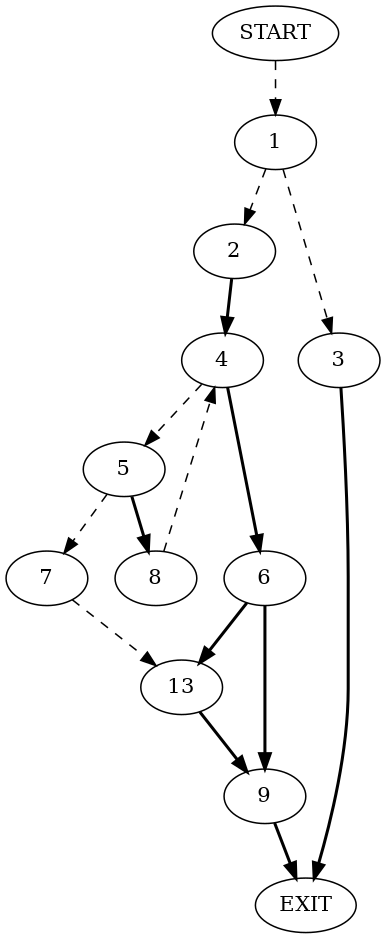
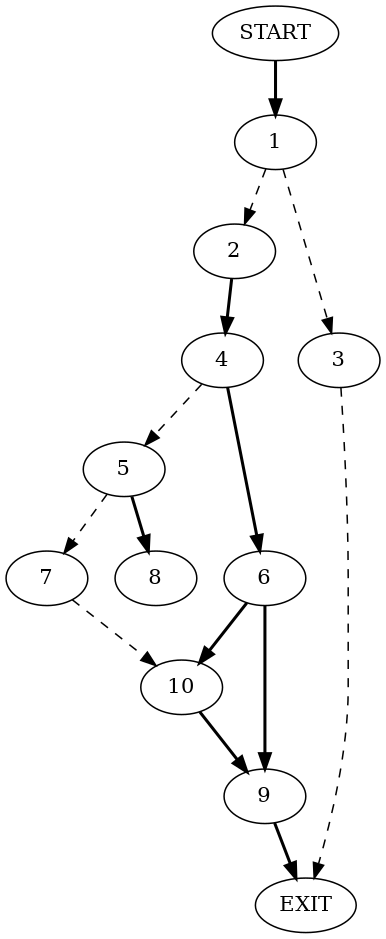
edge "START" -> "1": style dashed -> bold
edge "8" -> "4": removed
edge "3" -> "EXIT": style bold -> dashed
node "13": label "13" -> "10"
